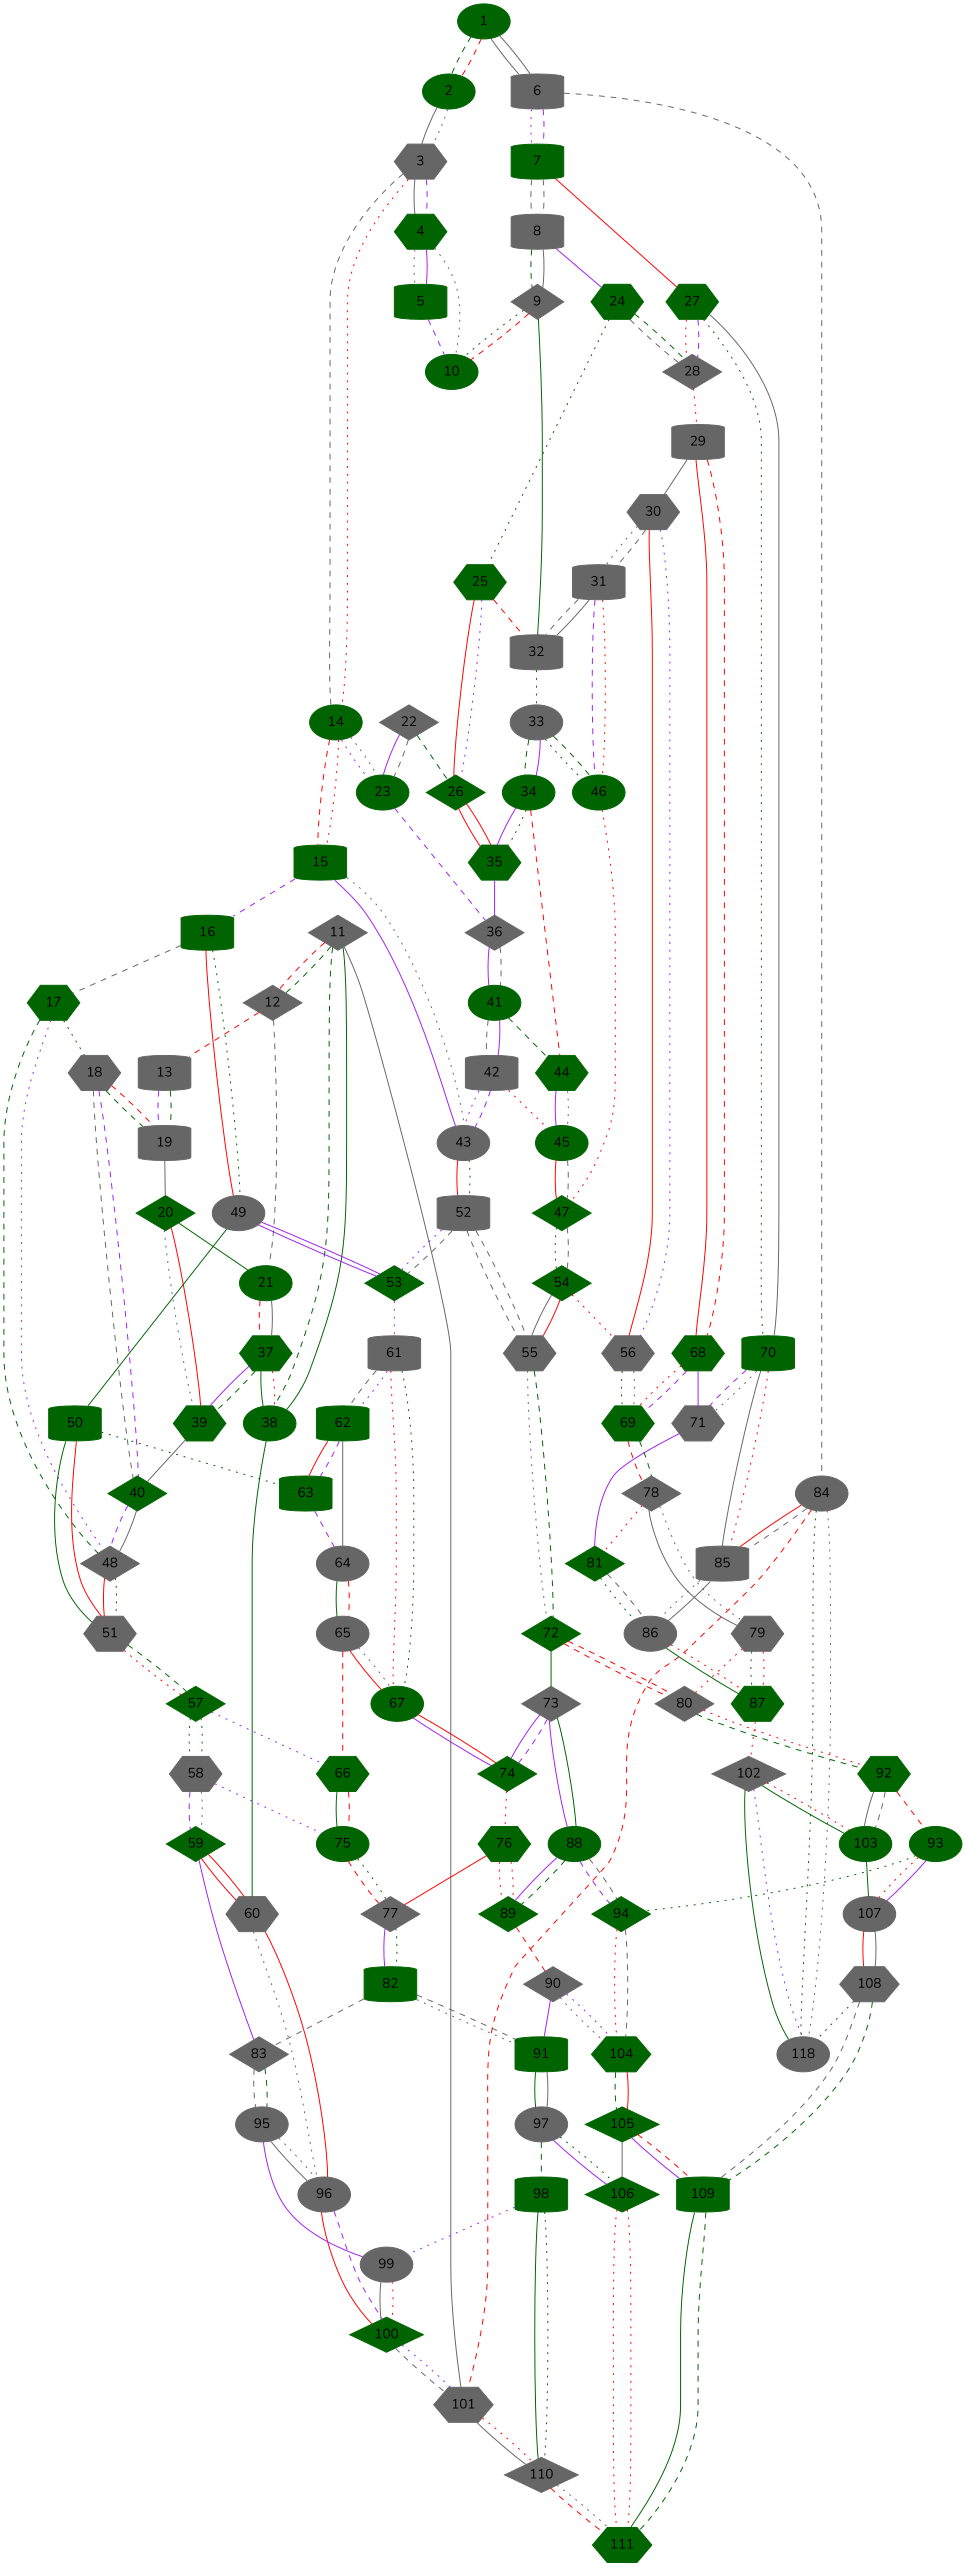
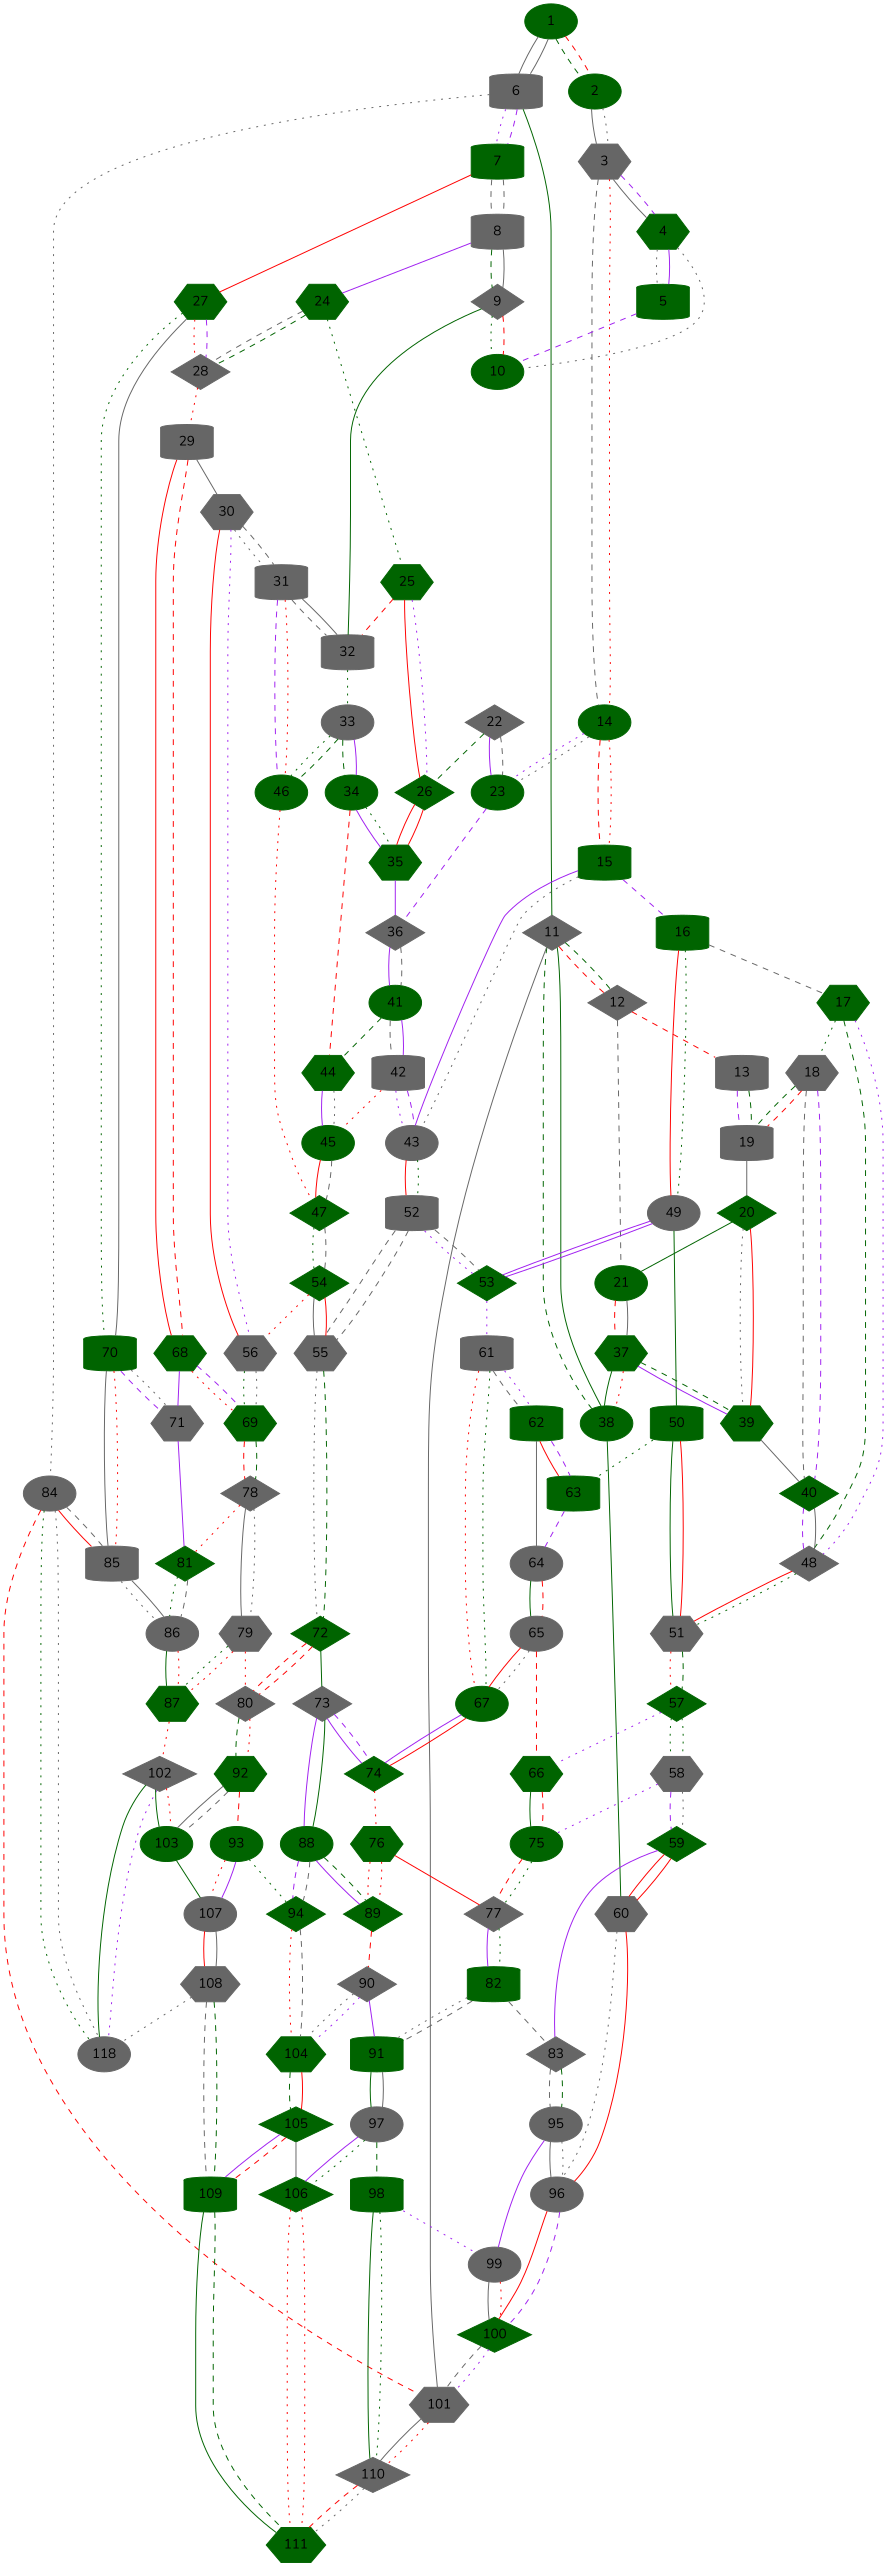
edge "6" -- "11": added
edge "6" -- "84": style dashed -> dotted
edge "108" -- "118": color darkgreen -> gray40
